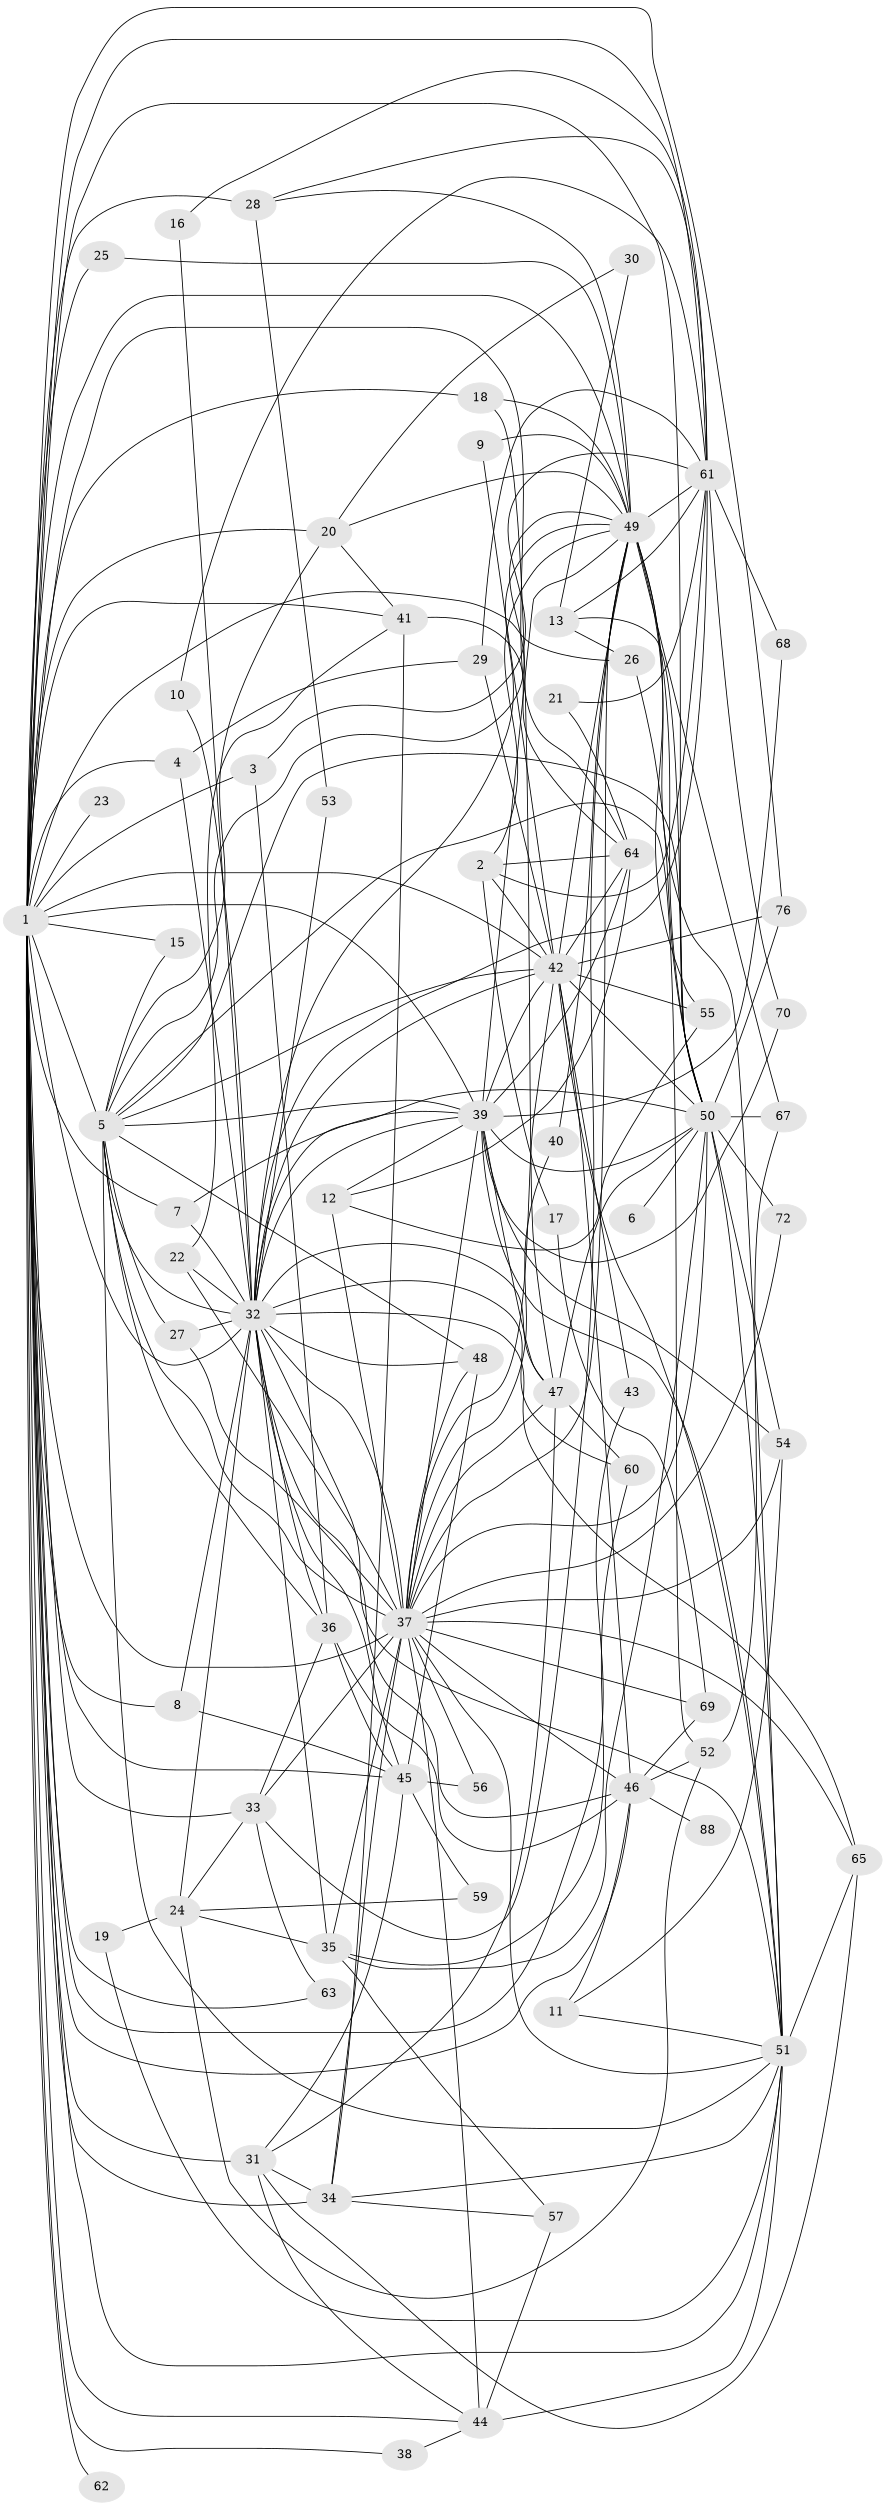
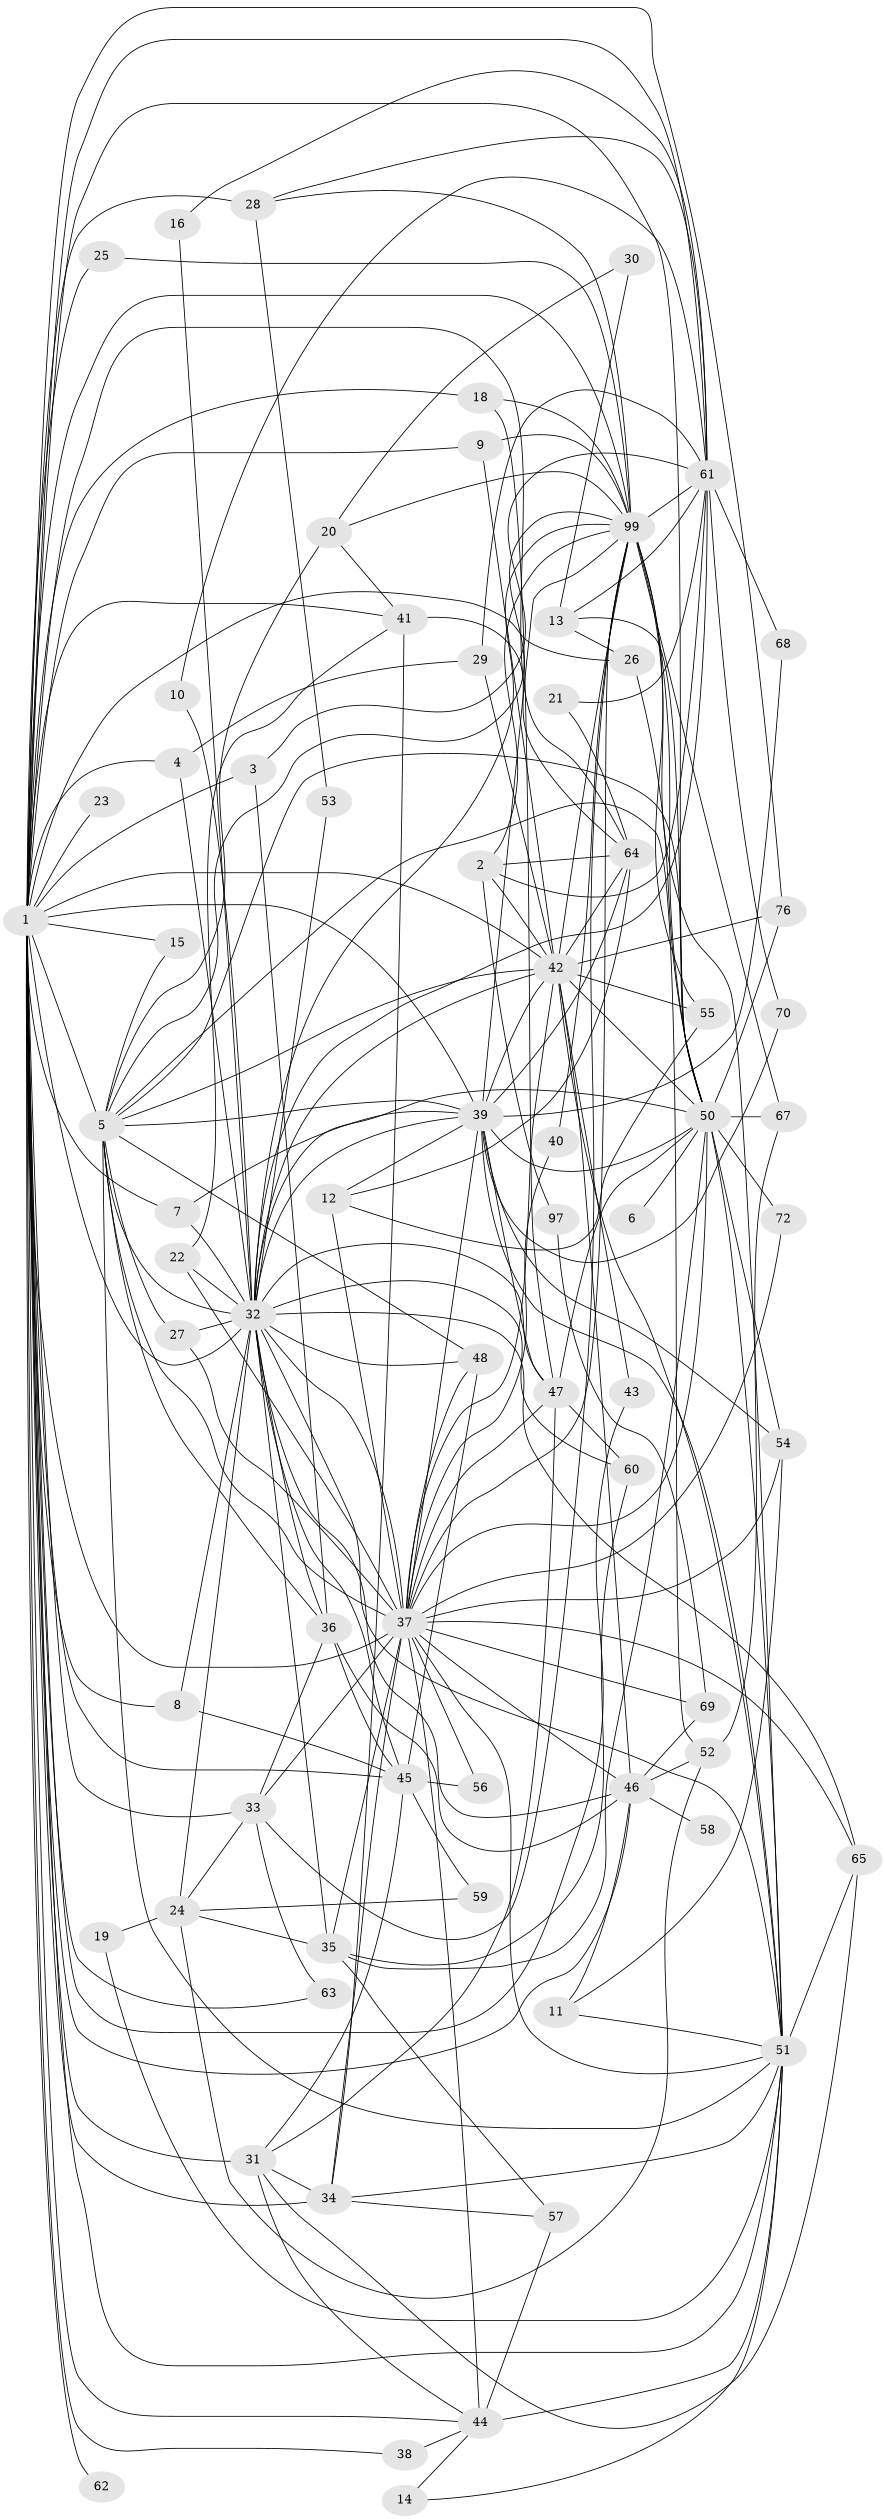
node "49": label "49" -> "99"
edge "20" -- "1": now "9" -- "1"
node "17": label "17" -> "97"
node "88": label "88" -> "58"
node "14": added
